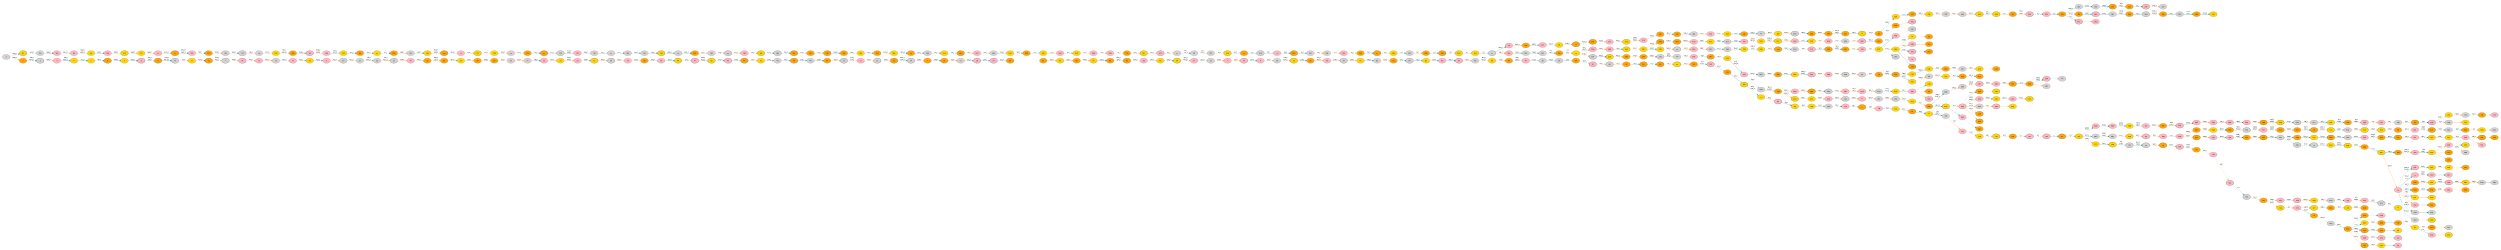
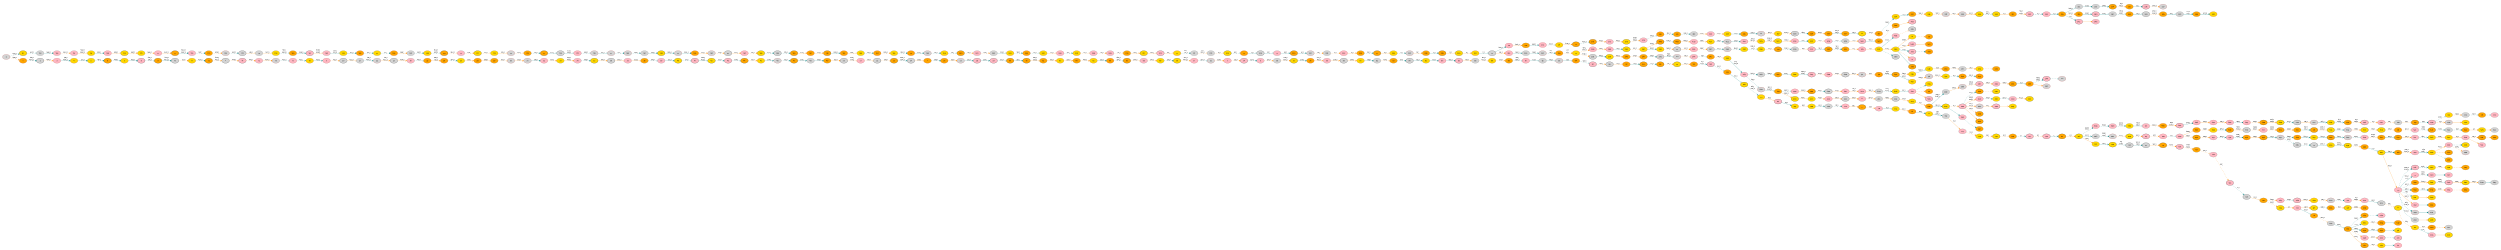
node "213": fillcolor lightgrey -> gold
node "61": added
